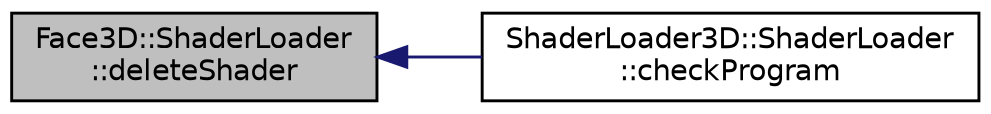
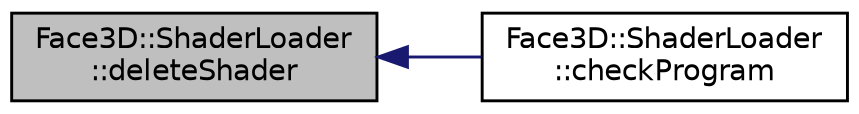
node "ShaderLoader3D::ShaderLoader ::checkProgram": label "ShaderLoader3D::ShaderLoader ::checkProgram" -> "Face3D::ShaderLoader ::checkProgram"
